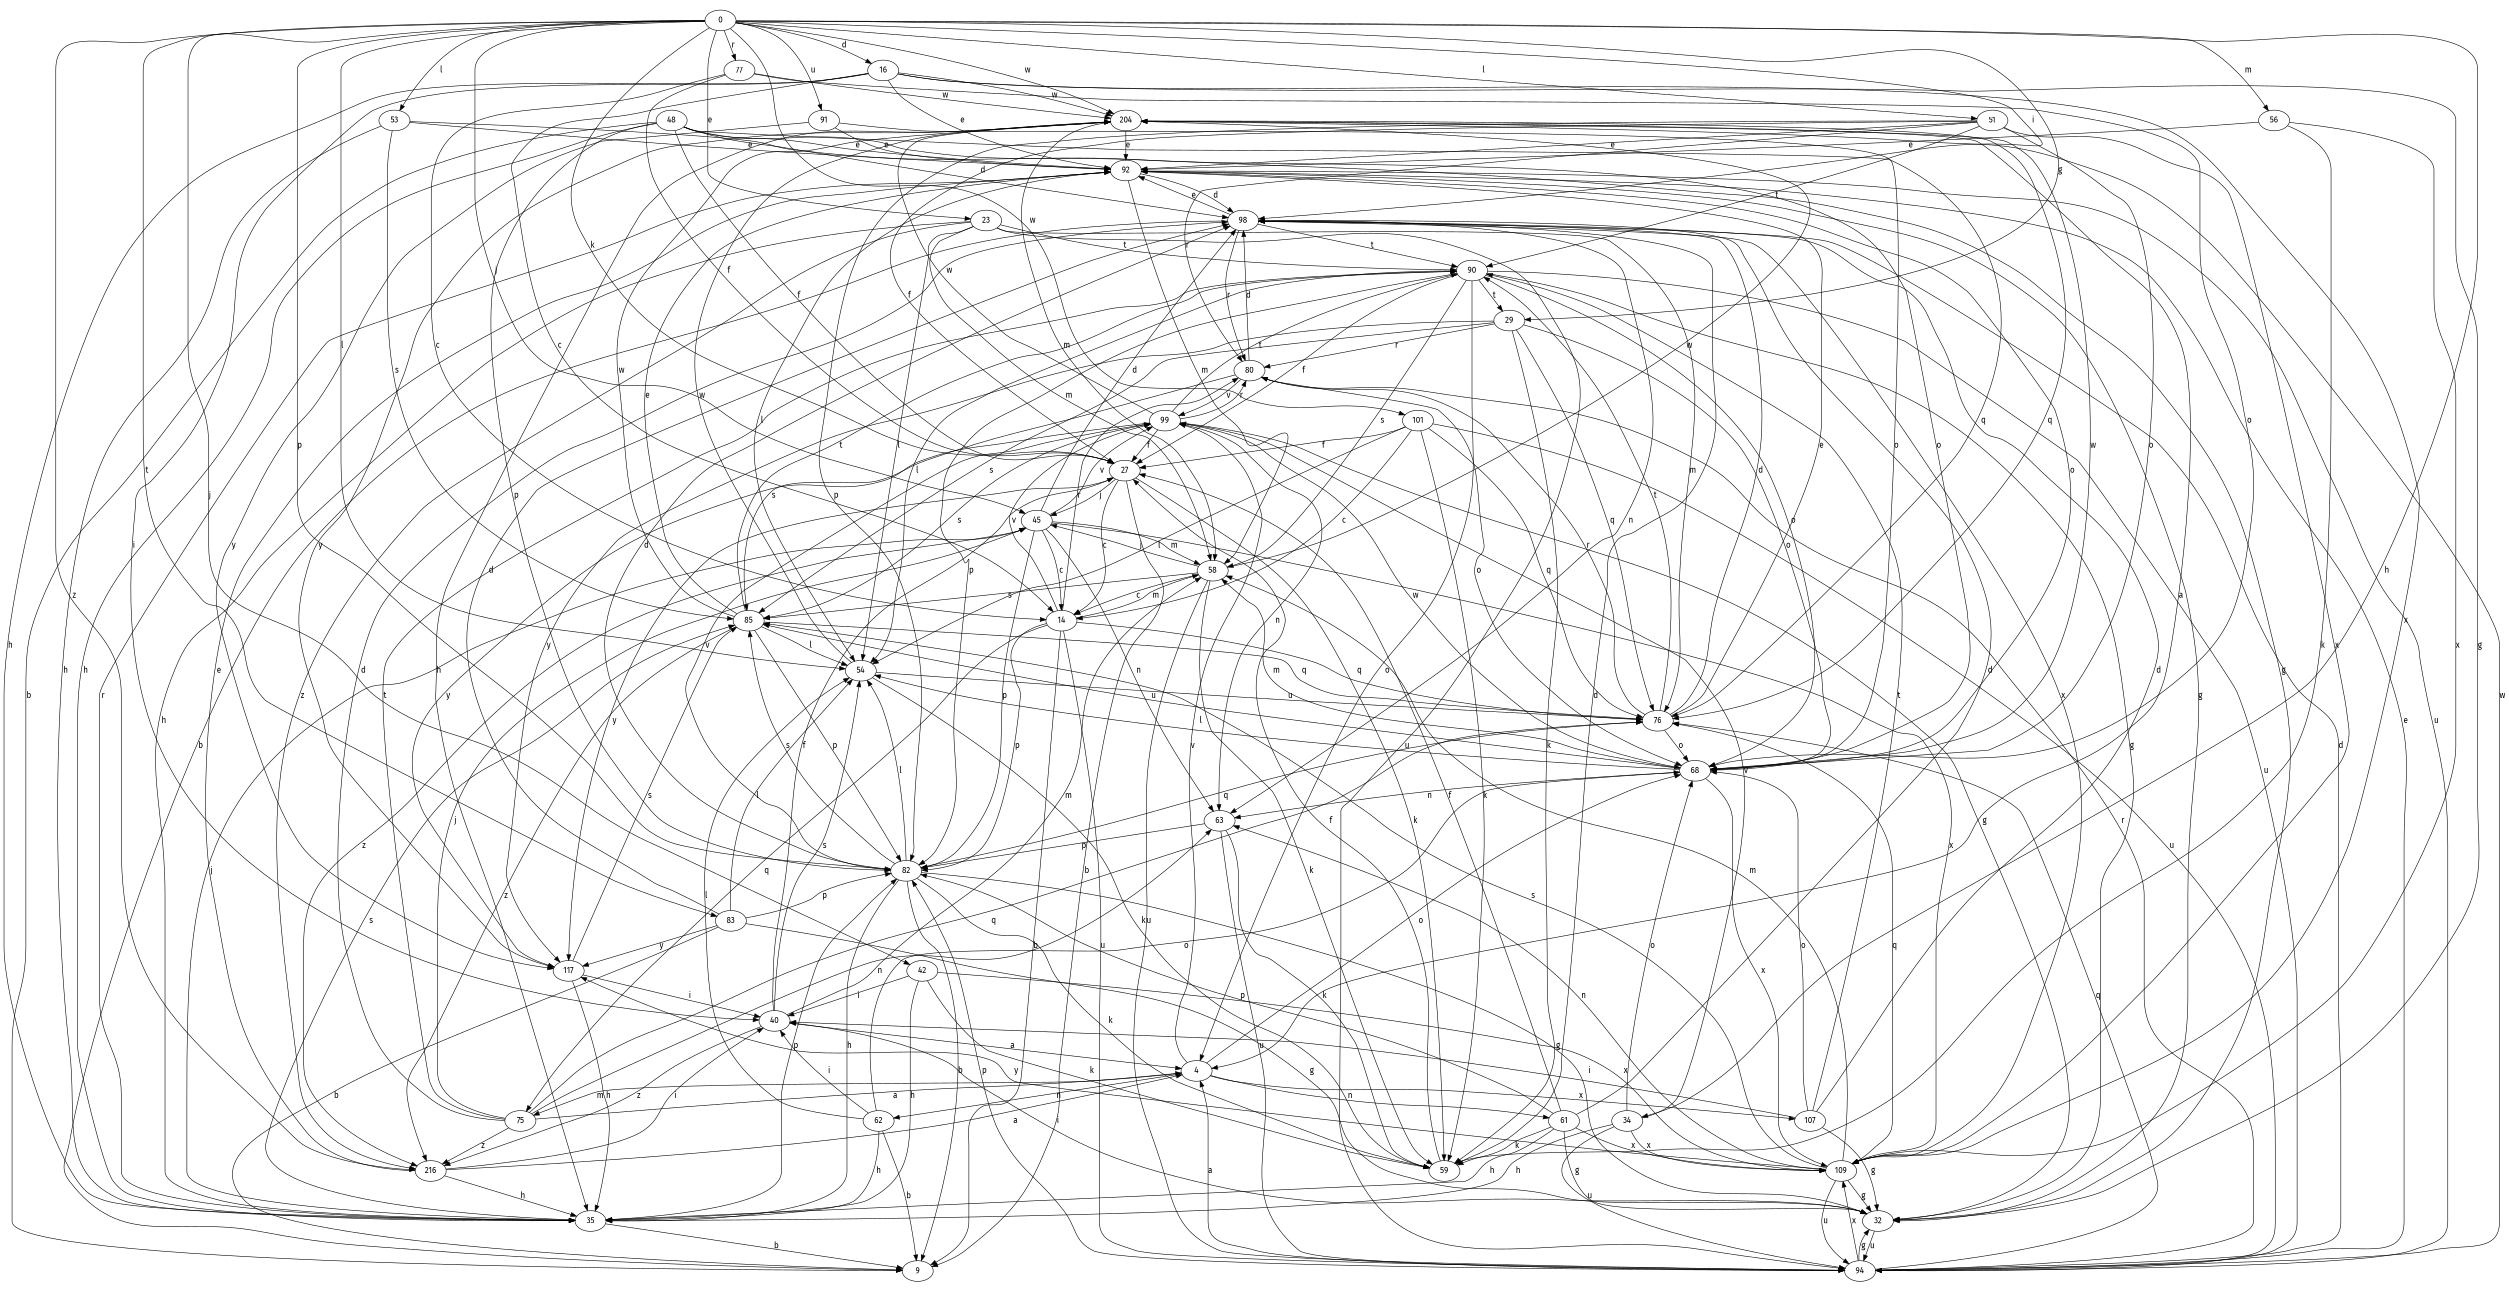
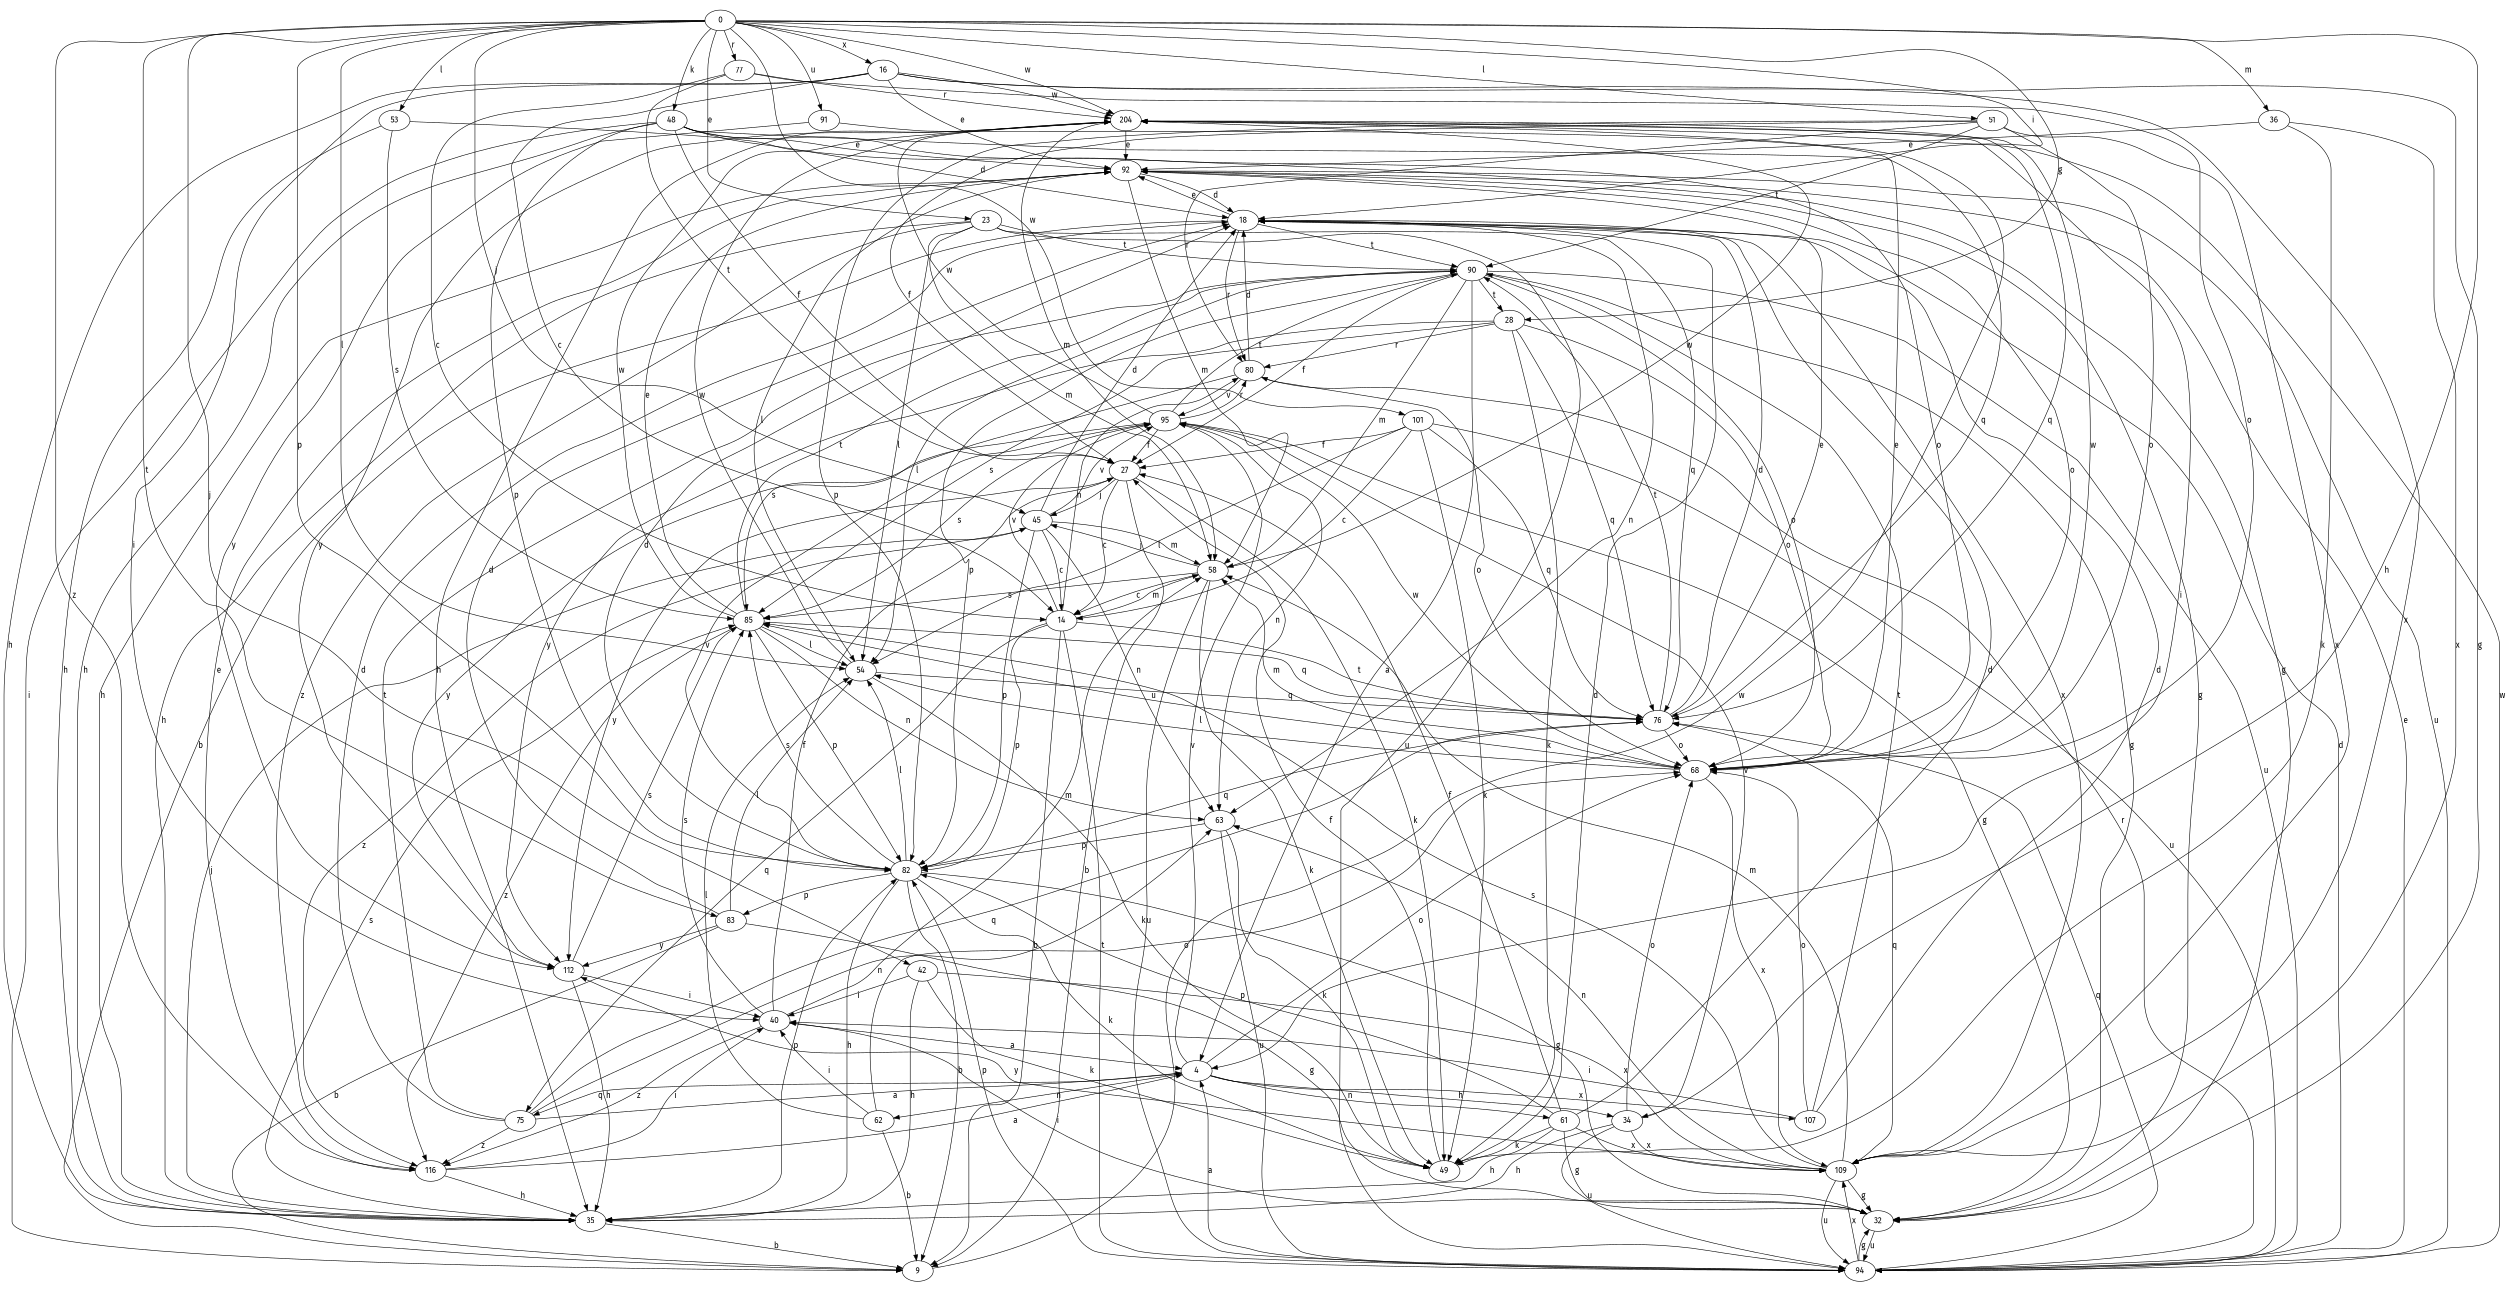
edge "0" -> "16": label "d" -> "x"
edge "77" -> "204": label "w" -> "r"
node "56": label "56" -> "36"
edge "51" -> "92": removed, label "e"
edge "53" -> "92": removed, label "e"
edge "91" -> "92": removed, label "e"
node "98": label "98" -> "18"
edge "77" -> "27": label "f" -> "t"
node "29": label "29" -> "28"
edge "0" -> "27": now "0" -> "48"
node "99": label "99" -> "95"
edge "90" -> "58": label "s" -> "m"
edge "91" -> "68": label "o" -> "e"
edge "76" -> "80": removed, label "r"
edge "23" -> "76": label "m" -> "q"
edge "14" -> "80": label "r" -> "n"
edge "204" -> "4": label "a" -> "i"
edge "9" -> "204": added, label "w"
edge "45" -> "109": removed, label "x"
edge "14" -> "76": label "q" -> "t"
edge "90" -> "4": label "o" -> "a"
edge "48" -> "9": label "b" -> "i"
edge "92" -> "35": label "r" -> "h"
edge "54" -> "76": label "u" -> "q"
edge "75" -> "45": removed, label "j"
edge "68" -> "63": now "85" -> "63"
edge "40" -> "54": now "40" -> "85"
edge "83" -> "82": reversed
edge "14" -> "94": label "u" -> "t"
node "117": label "117" -> "112"
edge "4" -> "75": label "m" -> "q"
edge "4" -> "34": added, label "h"
edge "107" -> "32": removed, label "g"
node "216": label "216" -> "116"
node "59": label "59" -> "49"
edge "62" -> "35": removed, label "h"
